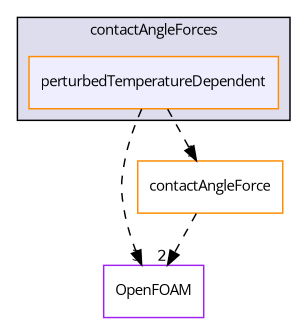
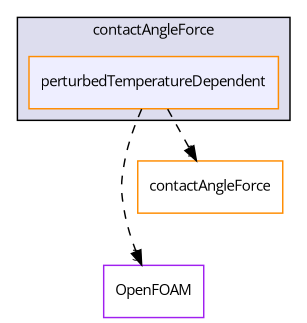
cluster "contactAngleForces": label "contactAngleForces" -> "contactAngleForce"
edge "contactAngleForce" -> "OpenFOAM": removed
